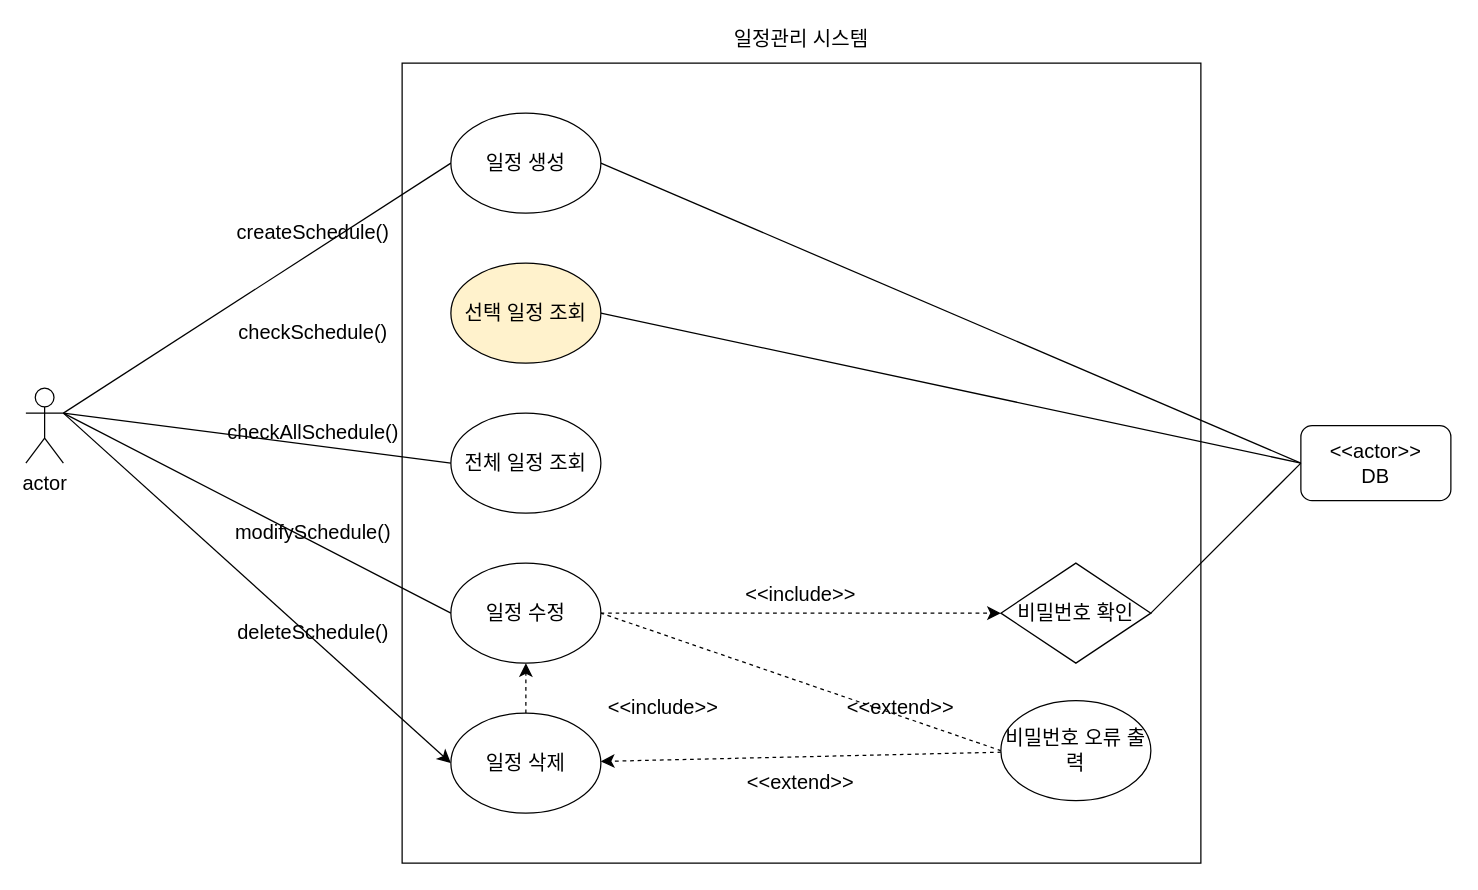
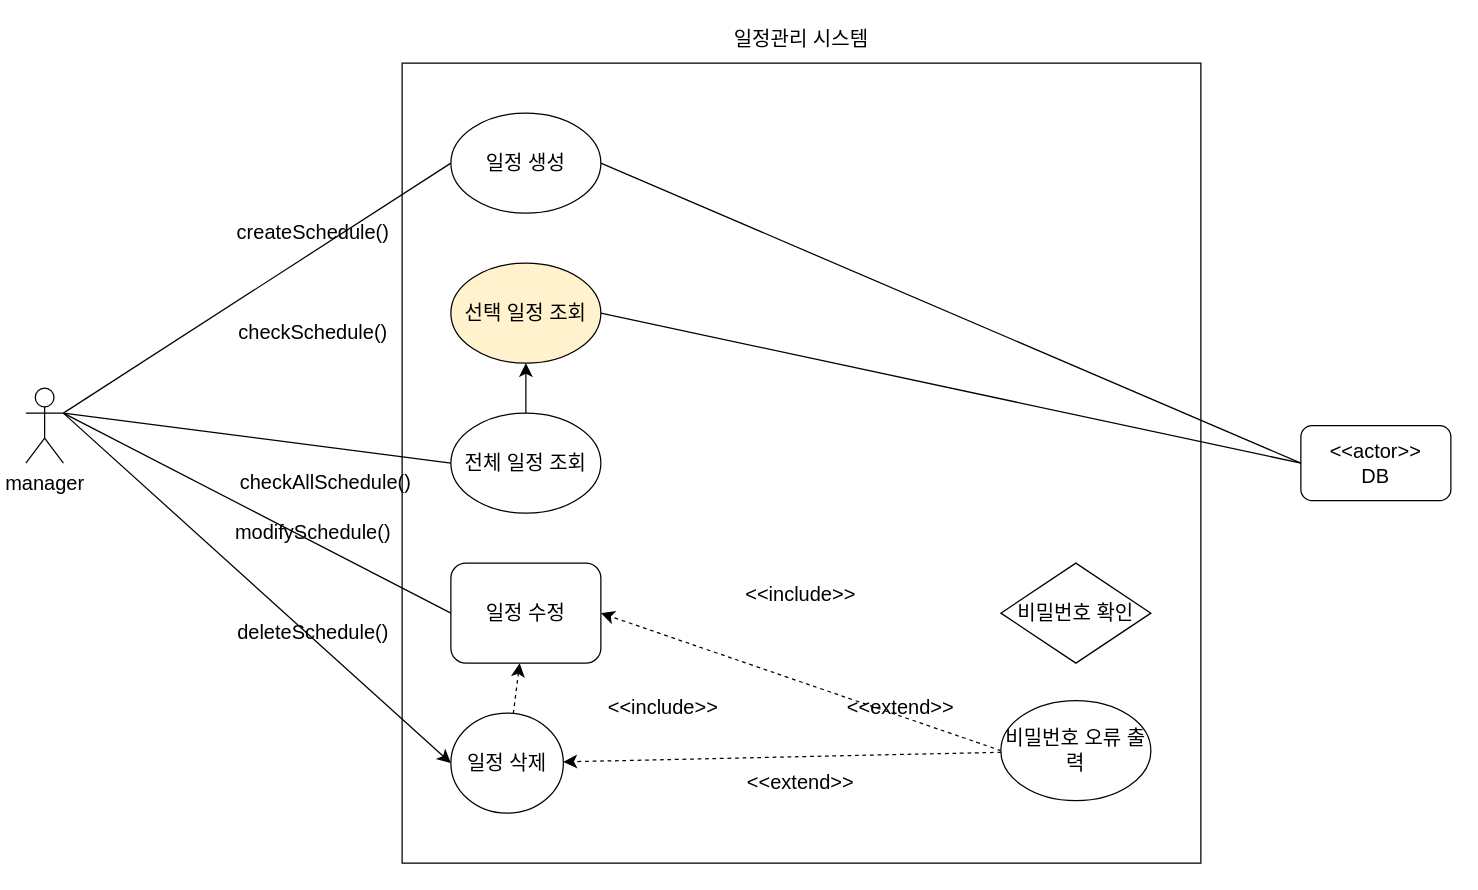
edge "전체 일정 조회" -> "선택 일정 조회": added
node "checkAllSchedule()": moved (313, 432) -> (326, 482)
node "actor": label "actor" -> "manager"
edge "<<actor>> DB" -- "비밀번호 확인": removed
node "일정 수정": shape ellipse -> rounded rectangle
edge "일정 수정" -> "비밀번호 확인": removed
edge "일정 수정" -- "비밀번호 오류 출력": arrowhead none -> classic
node "일정 삭제": size 150x100 -> 113x100
